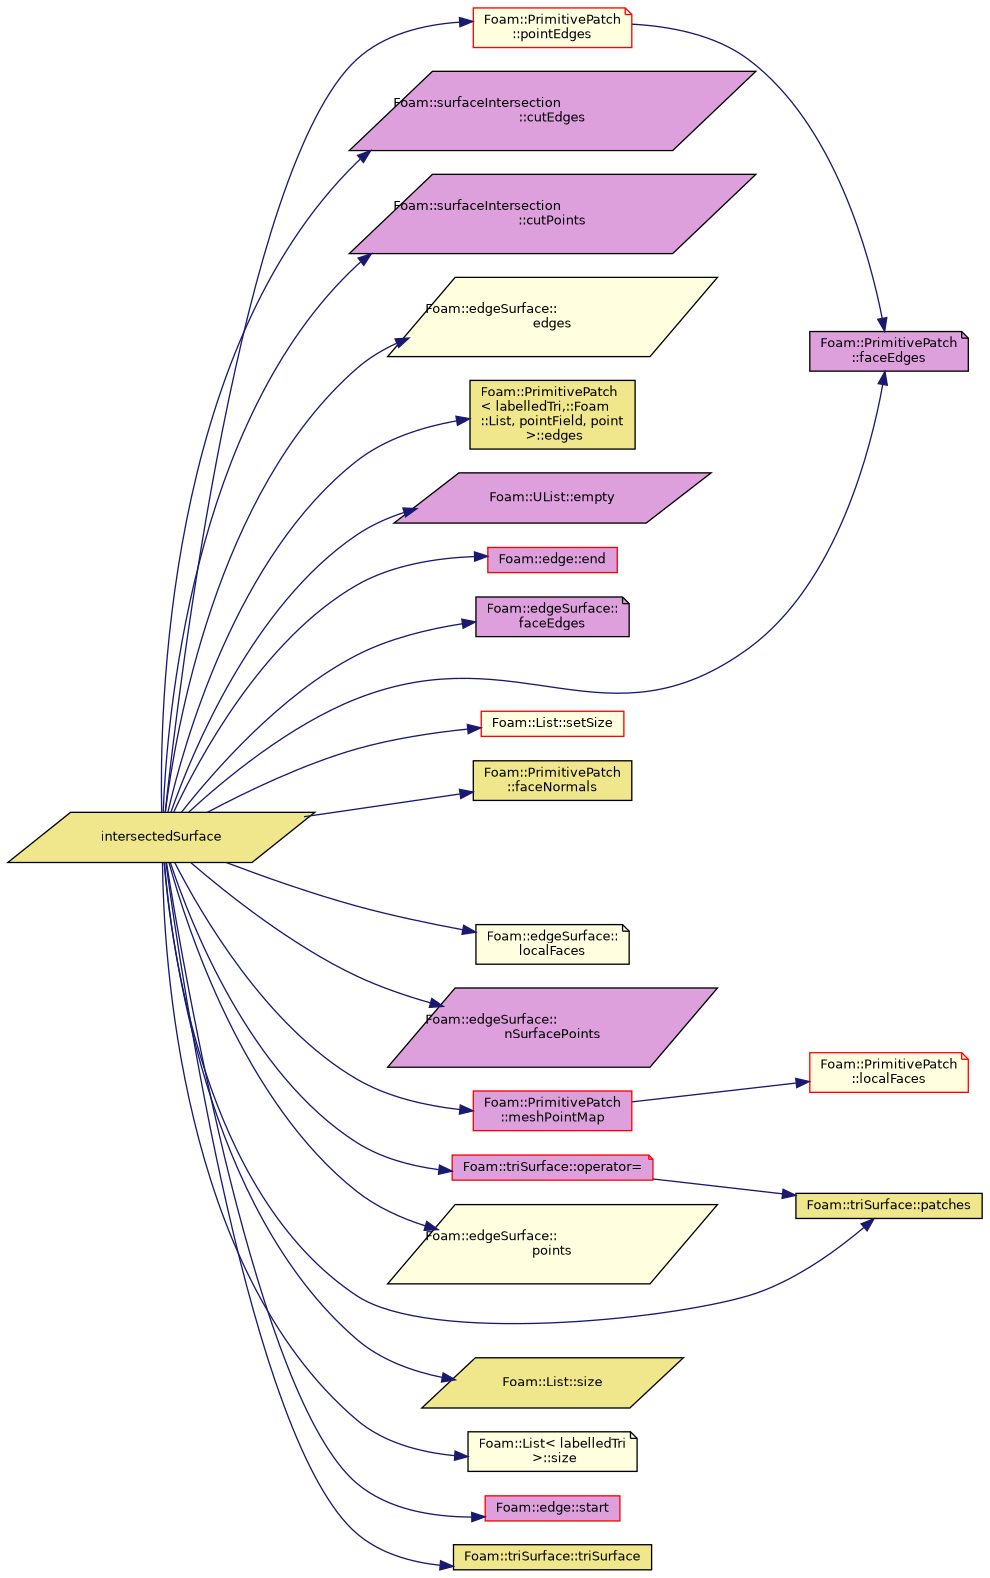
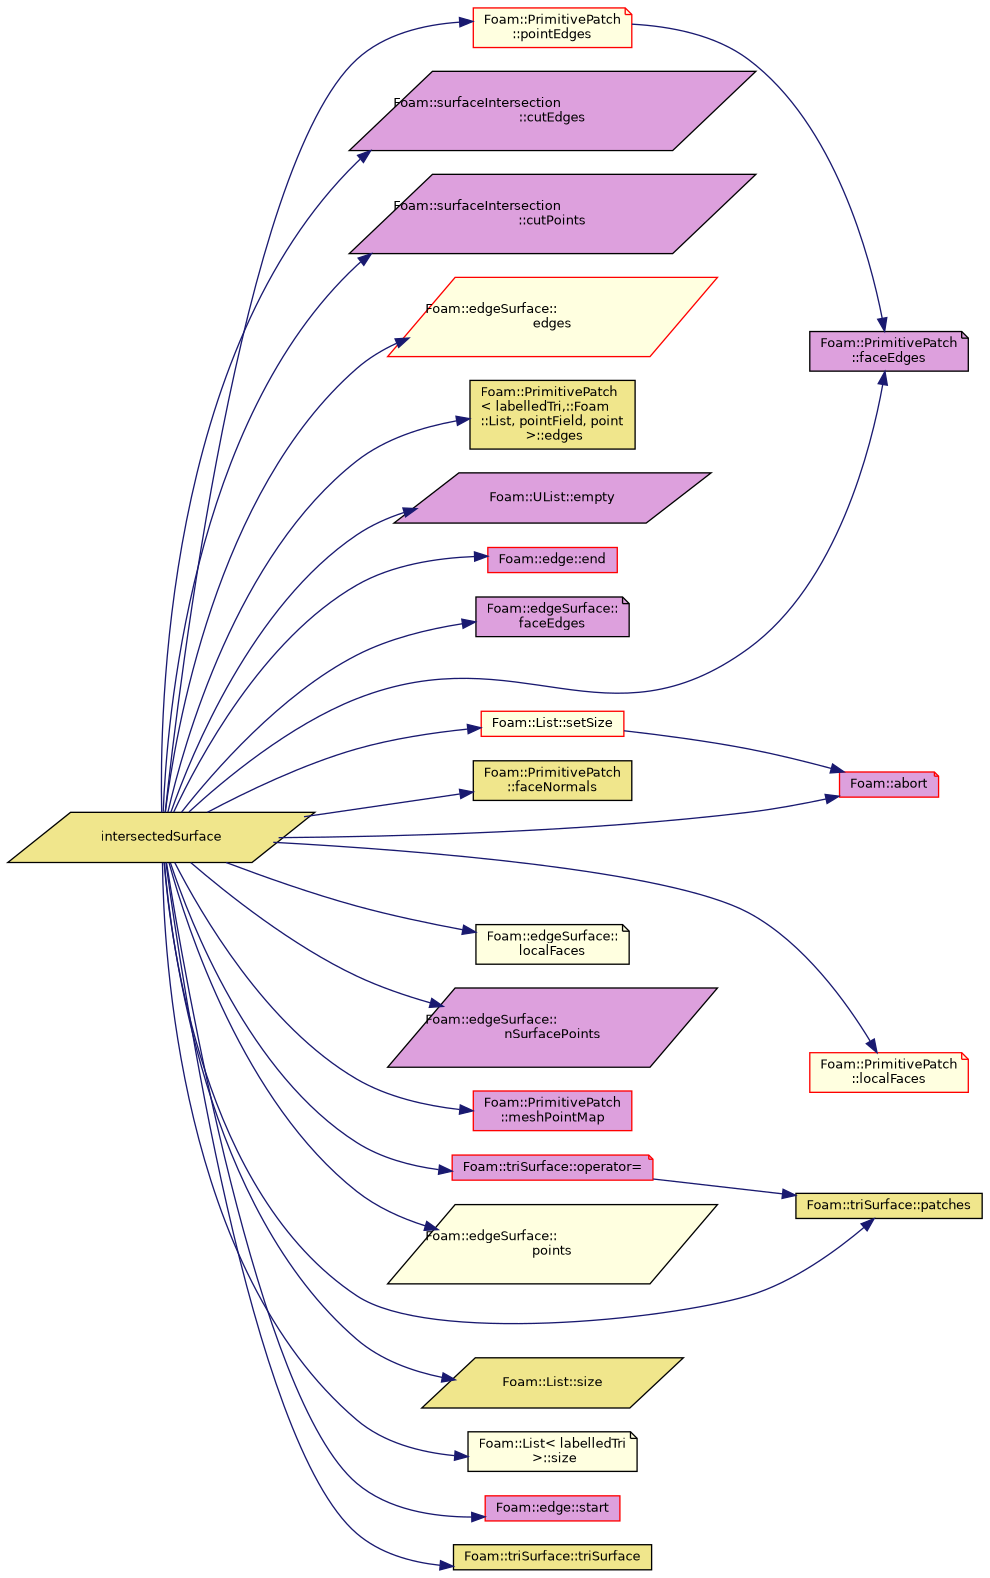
node "Foam::edgeSurface:: edges": color black -> red
node "Foam::abort": added
edge "Foam::PrimitivePatch ::meshPointMap" -> "Foam::PrimitivePatch ::localFaces": now "intersectedSurface" -> "Foam::PrimitivePatch ::localFaces"
